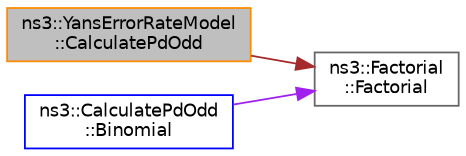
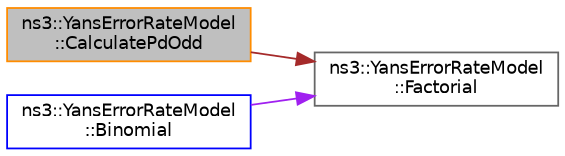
node "ns3::Factorial ::Factorial": label "ns3::Factorial ::Factorial" -> "ns3::YansErrorRateModel ::Factorial"
node "ns3::CalculatePdOdd ::Binomial": label "ns3::CalculatePdOdd ::Binomial" -> "ns3::YansErrorRateModel ::Binomial"
